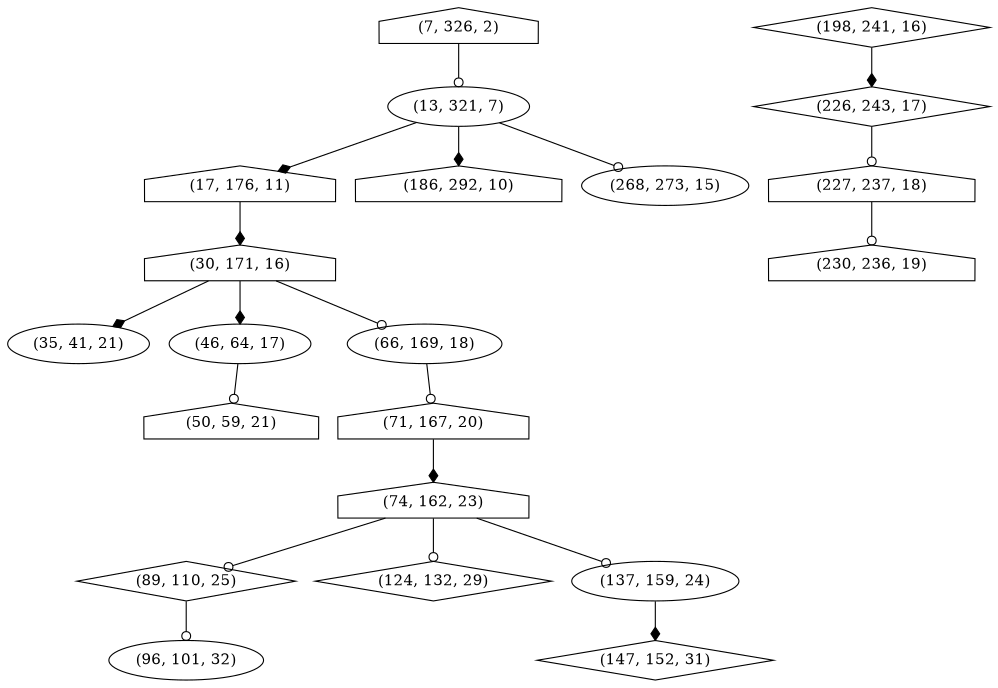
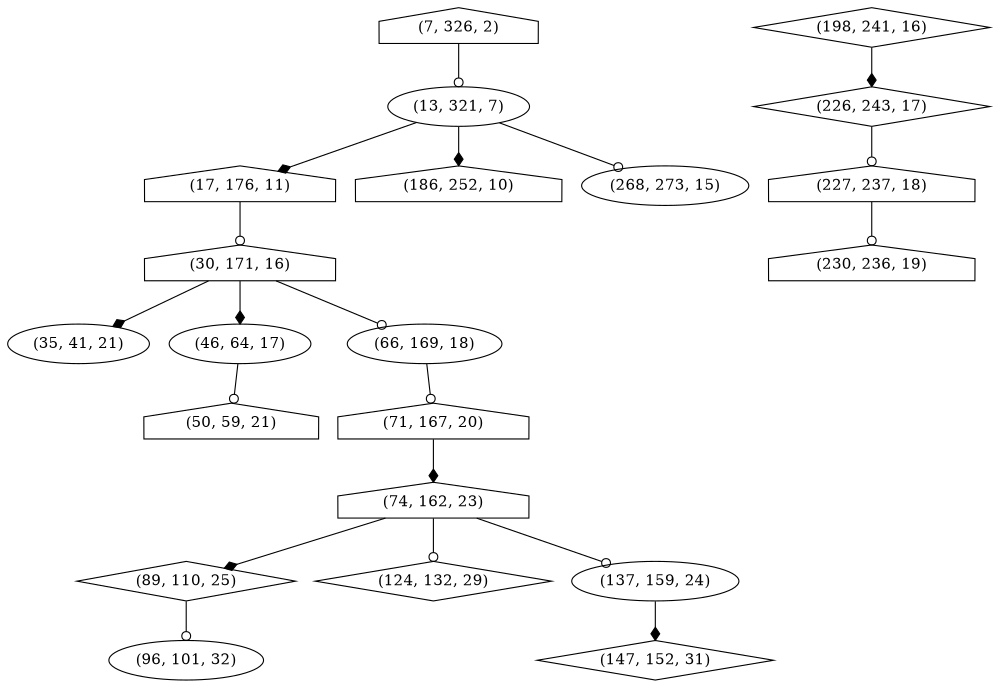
node "(186, 292, 10)": label "(186, 292, 10)" -> "(186, 252, 10)"
edge "(17, 176, 11)" -> "(30, 171, 16)": arrowhead diamond -> odot
edge "(74, 162, 23)" -> "(89, 110, 25)": arrowhead odot -> diamond
